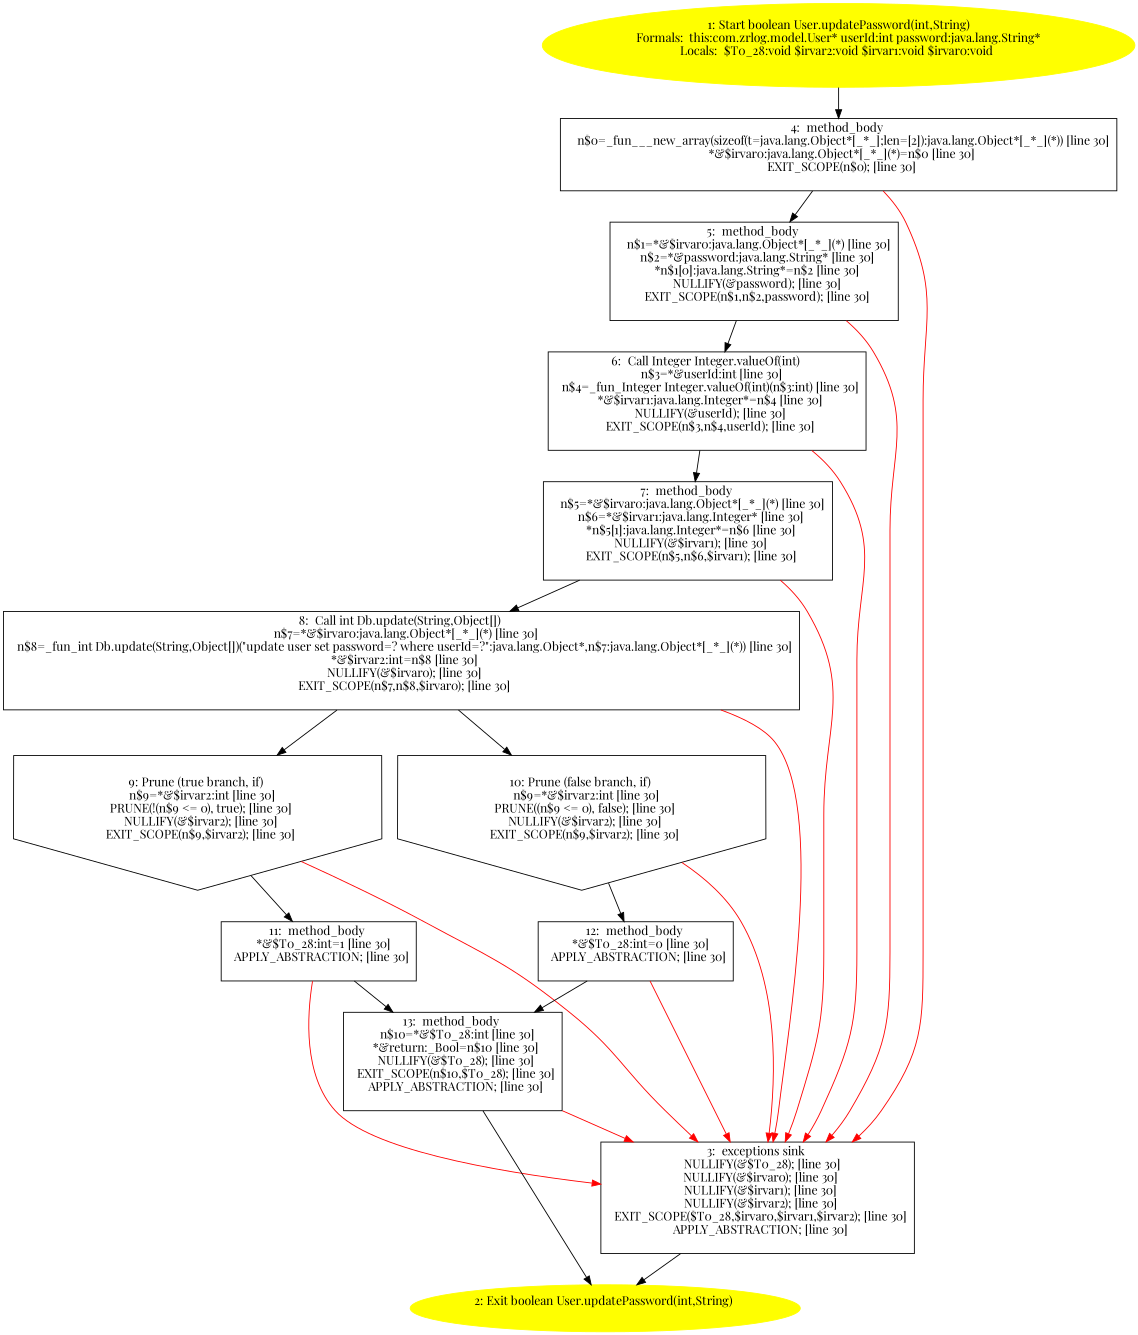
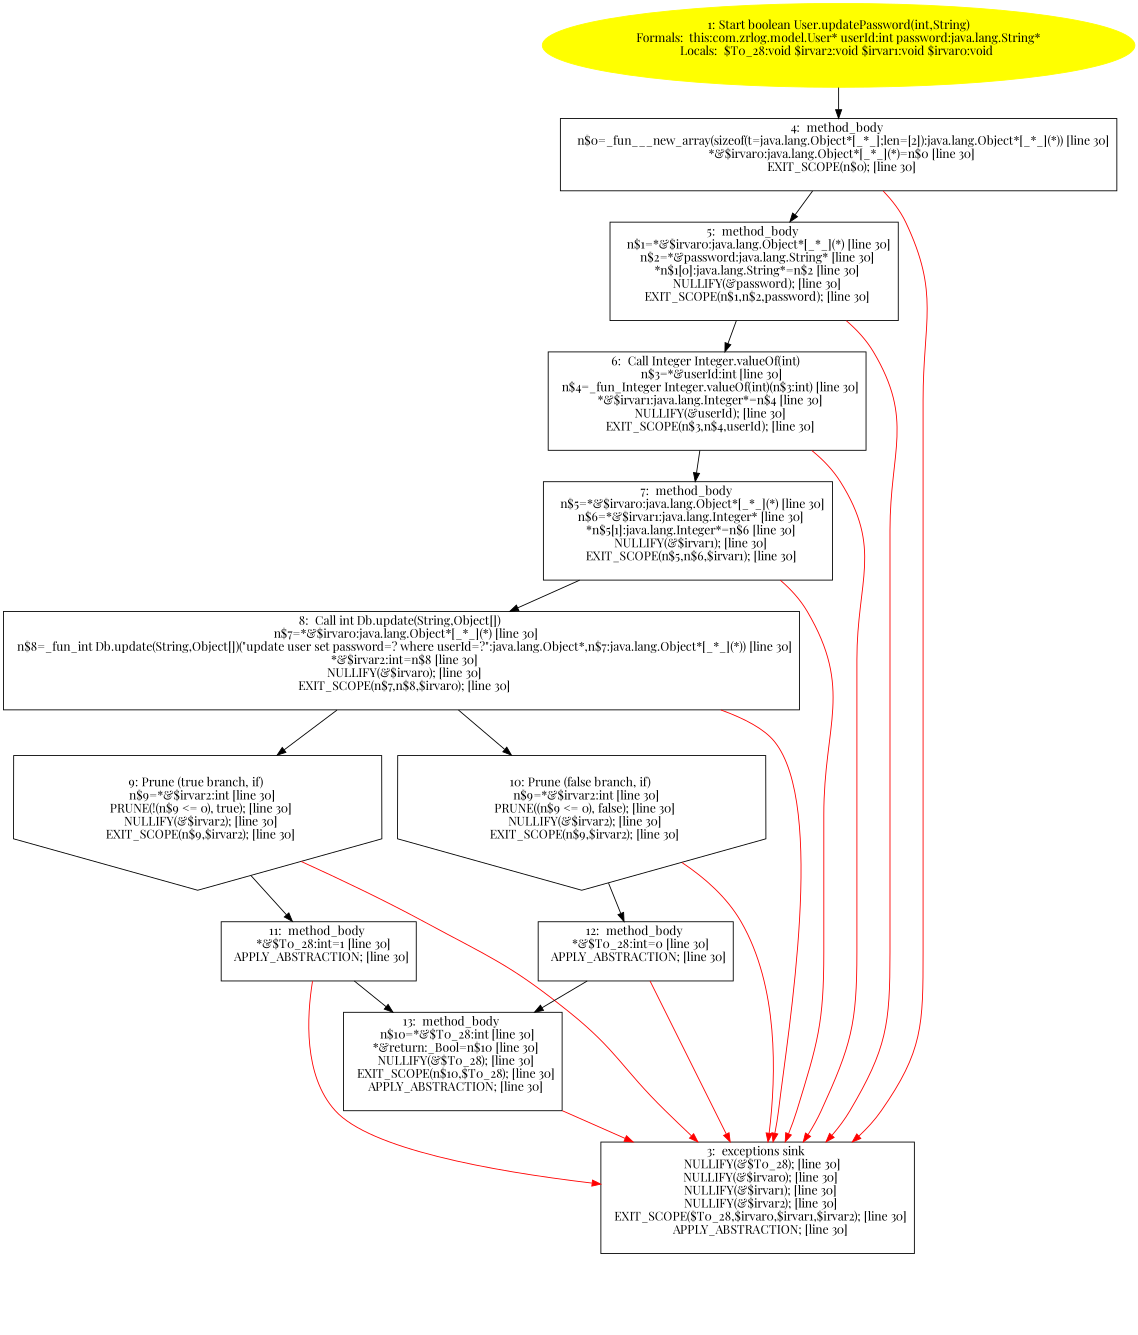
node "2: Exit boolean User.updatePassword(int,String)": removed
